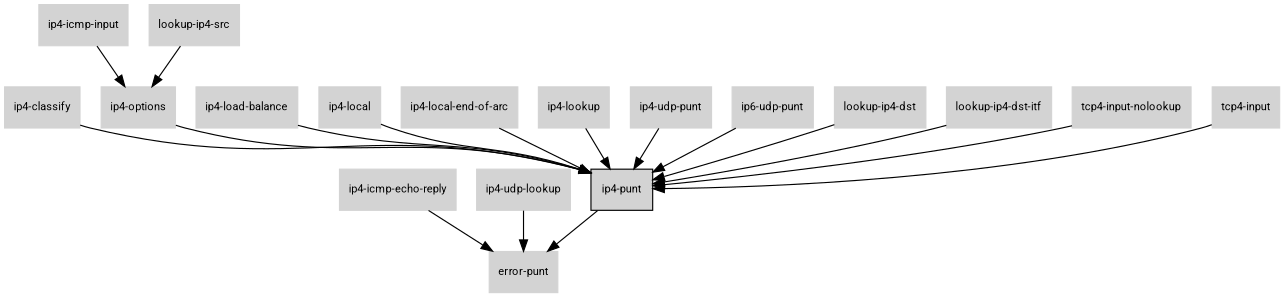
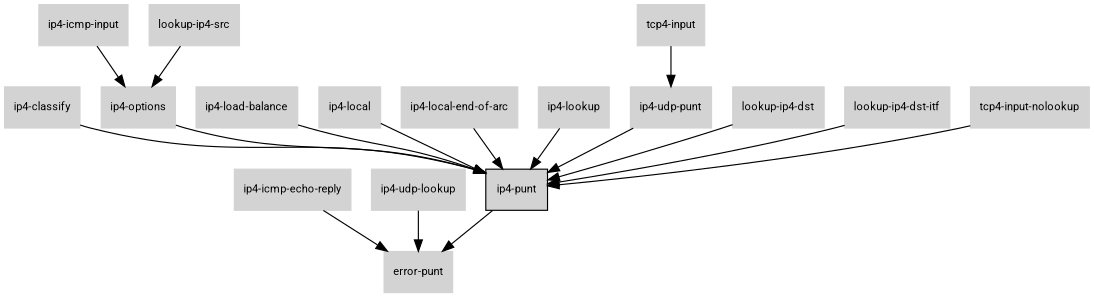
node "ip6-udp-punt": removed
edge "tcp4-input" -> "ip4-punt": now "tcp4-input" -> "ip4-udp-punt"
